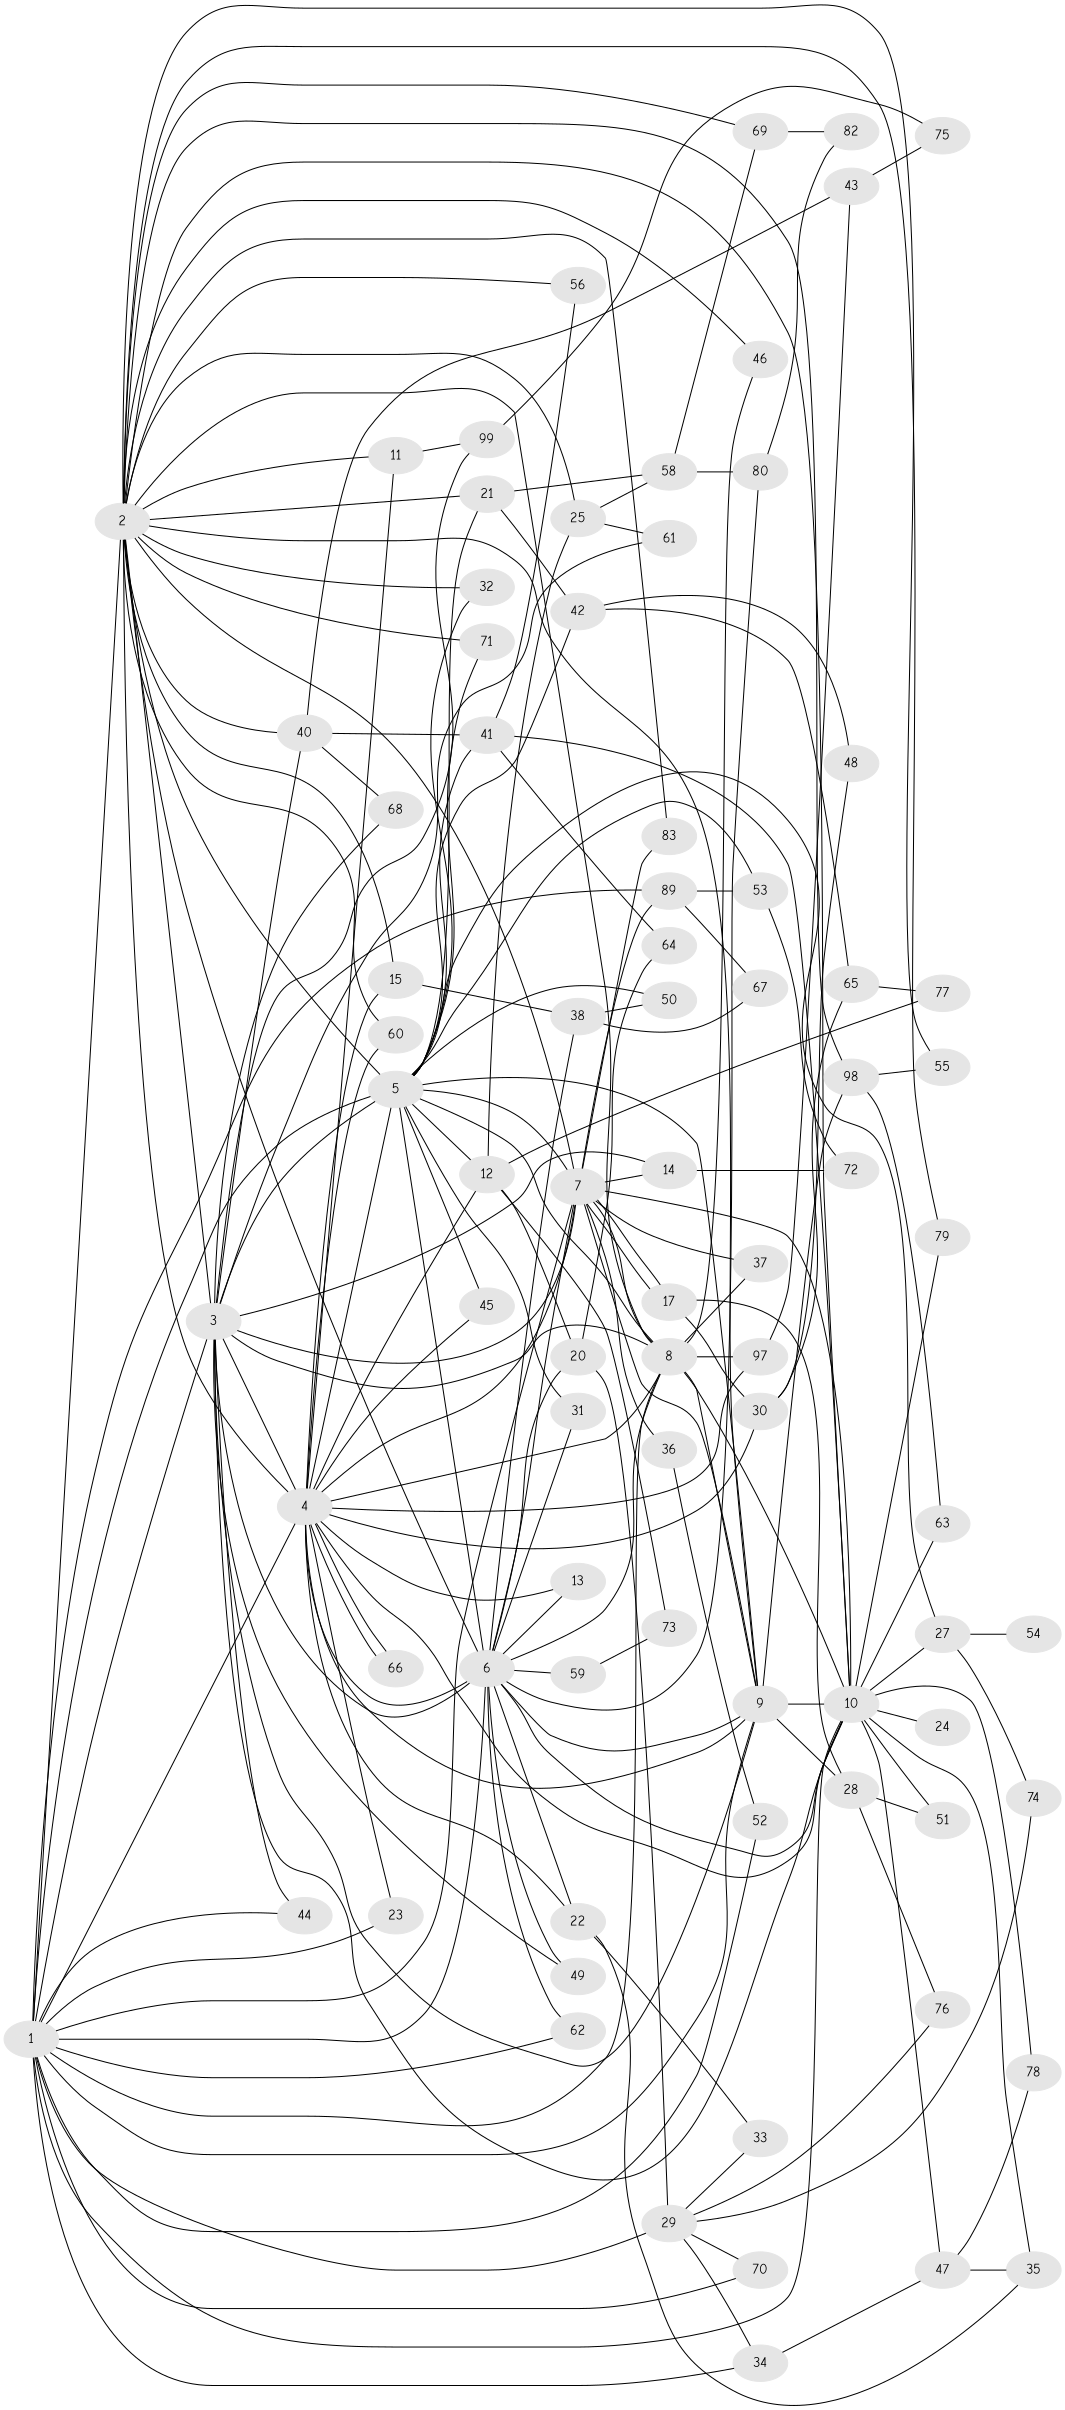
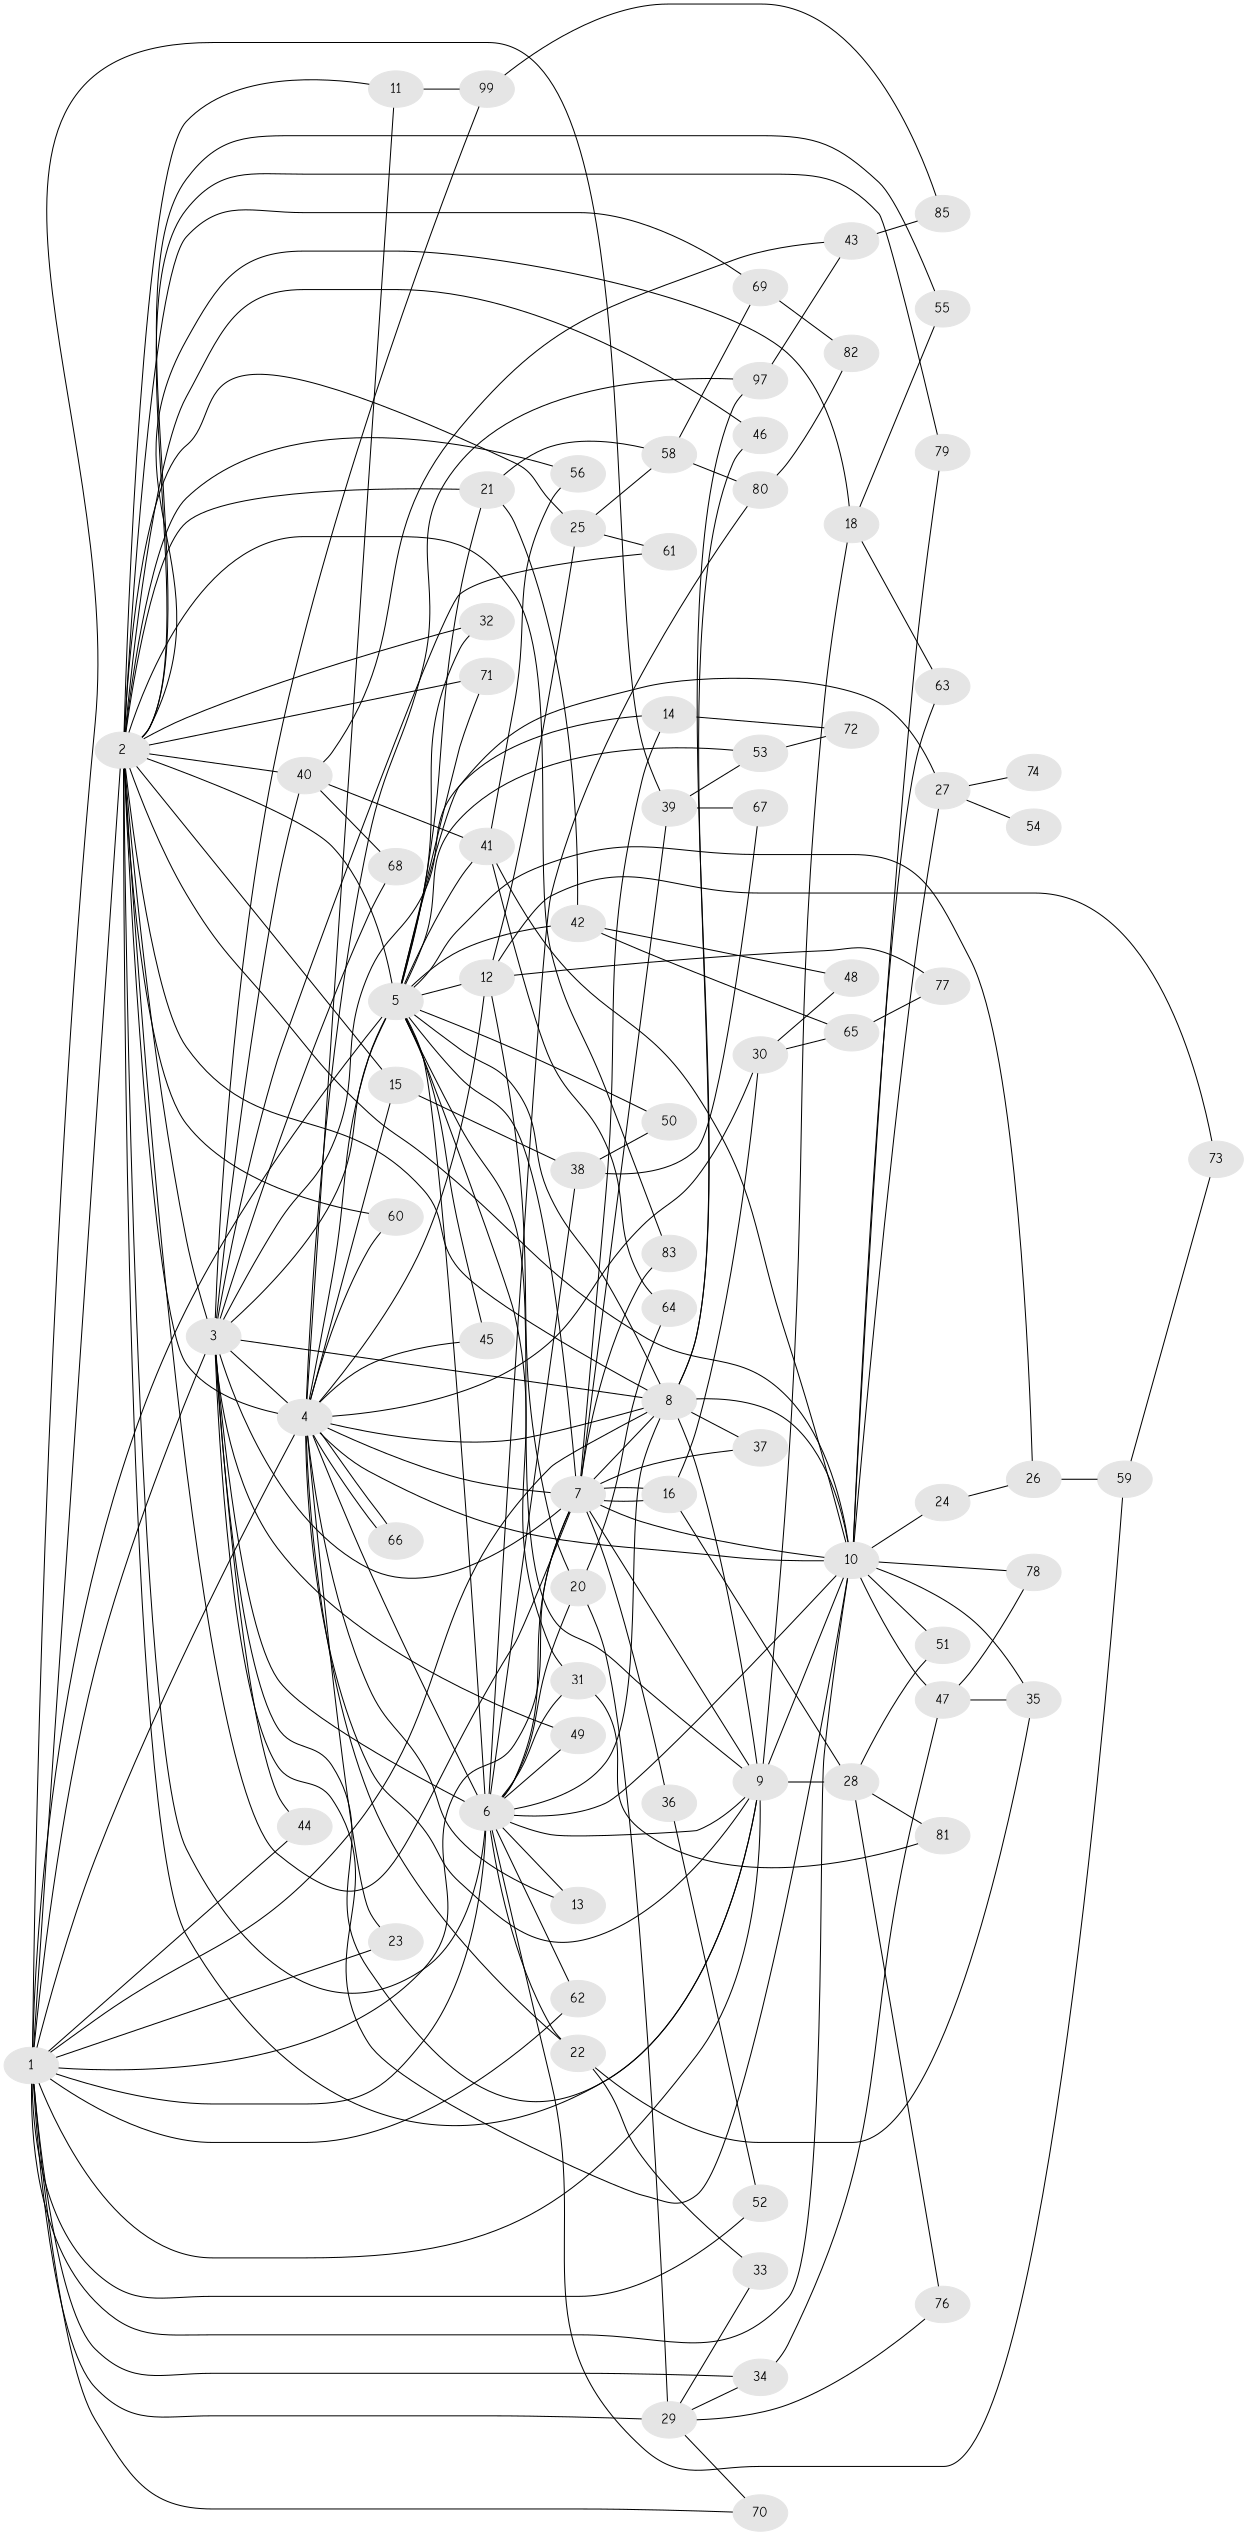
node "75": label "75" -> "85"
node "89": label "89" -> "39"
node "98": label "98" -> "18"
node "17": label "17" -> "16"
node "26": added
node "81": added
edge "74" -- "29": removed
